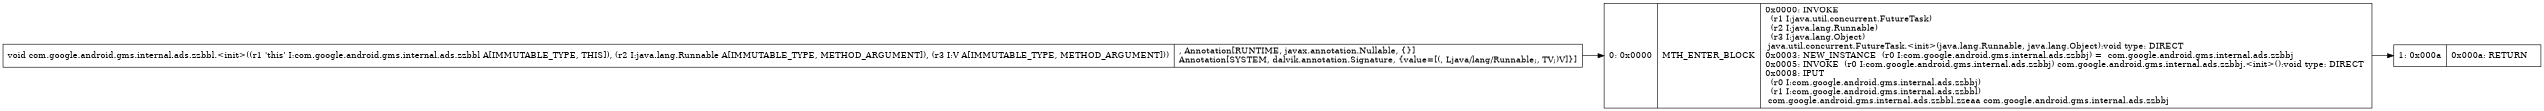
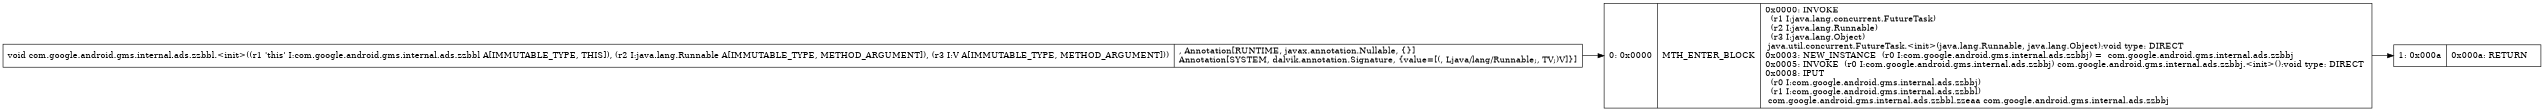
node "0: 0x0000": text "(r1 I:java.util.concurrent.FutureTask)" -> "(r1 I:java.lang.concurrent.FutureTask)"
